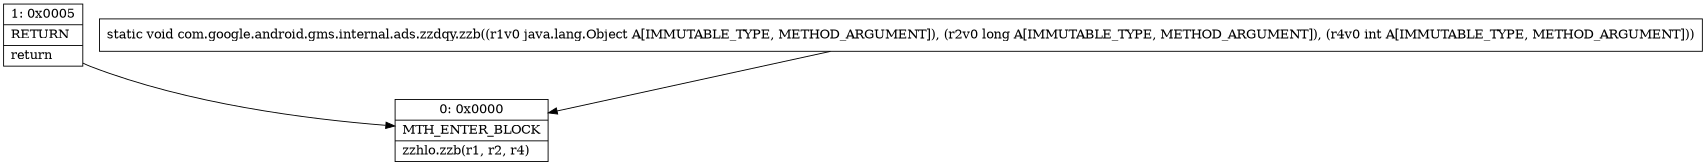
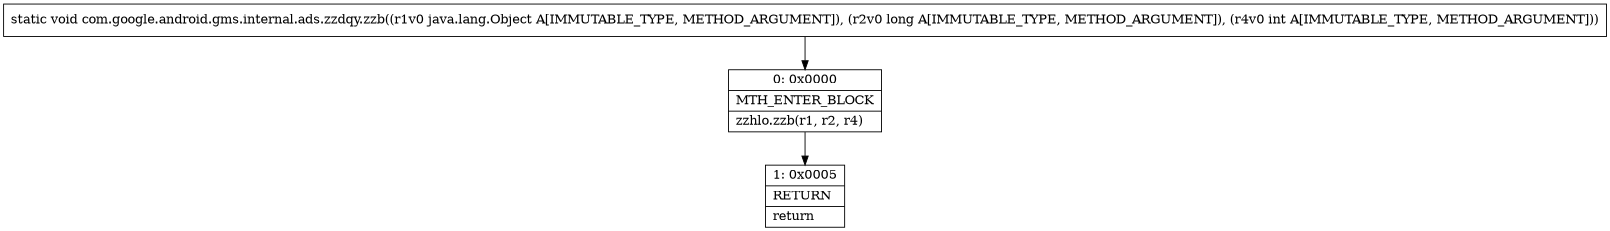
edge "1: 0x0005" -> "0: 0x0000": reversed
